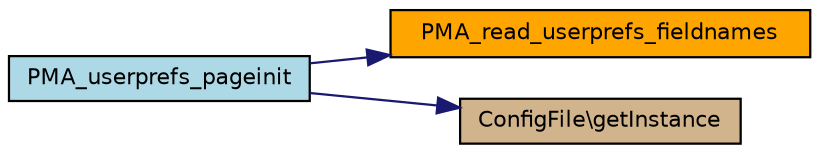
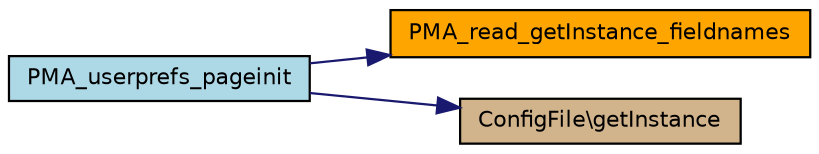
node "PMA_read_userprefs_fieldnames": label "PMA_read_userprefs_fieldnames" -> "PMA_read_getInstance_fieldnames"
